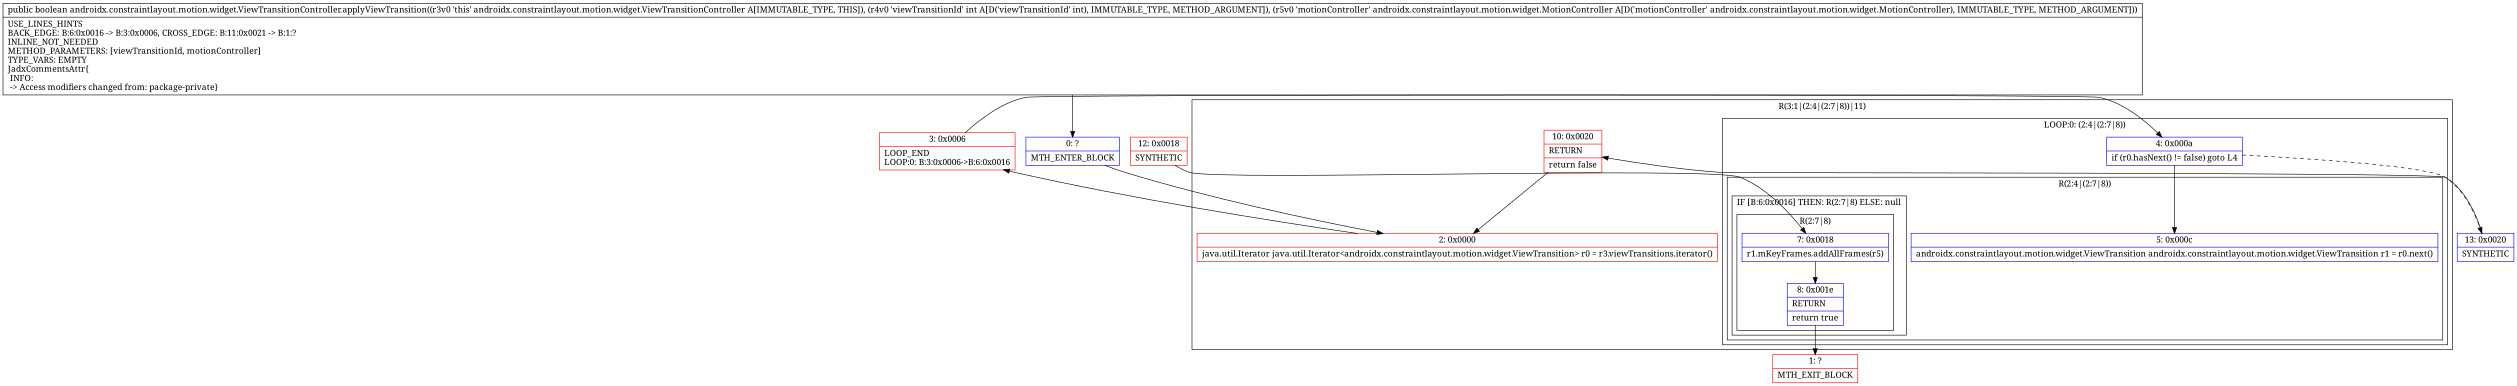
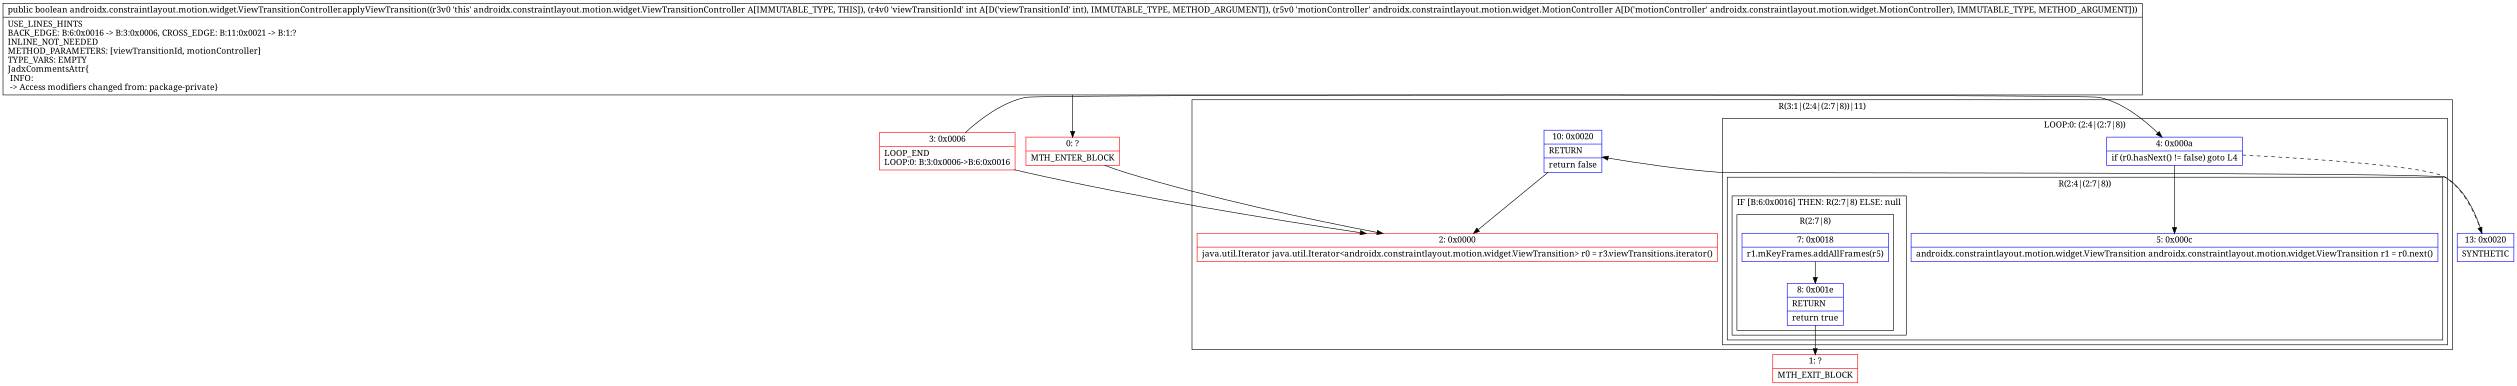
node "0: ?": color blue -> red
node "12: 0x0018": removed
node "10: 0x0020": color red -> blue
edge "2: 0x0000" -> "3: 0x0006": reversed
